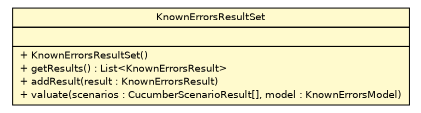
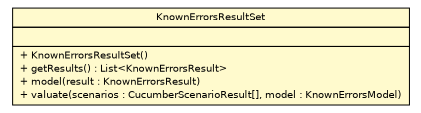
node "KnownErrorsResultSet": text "+ addResult(result : KnownErrorsResult)" -> "+ model(result : KnownErrorsResult)"
